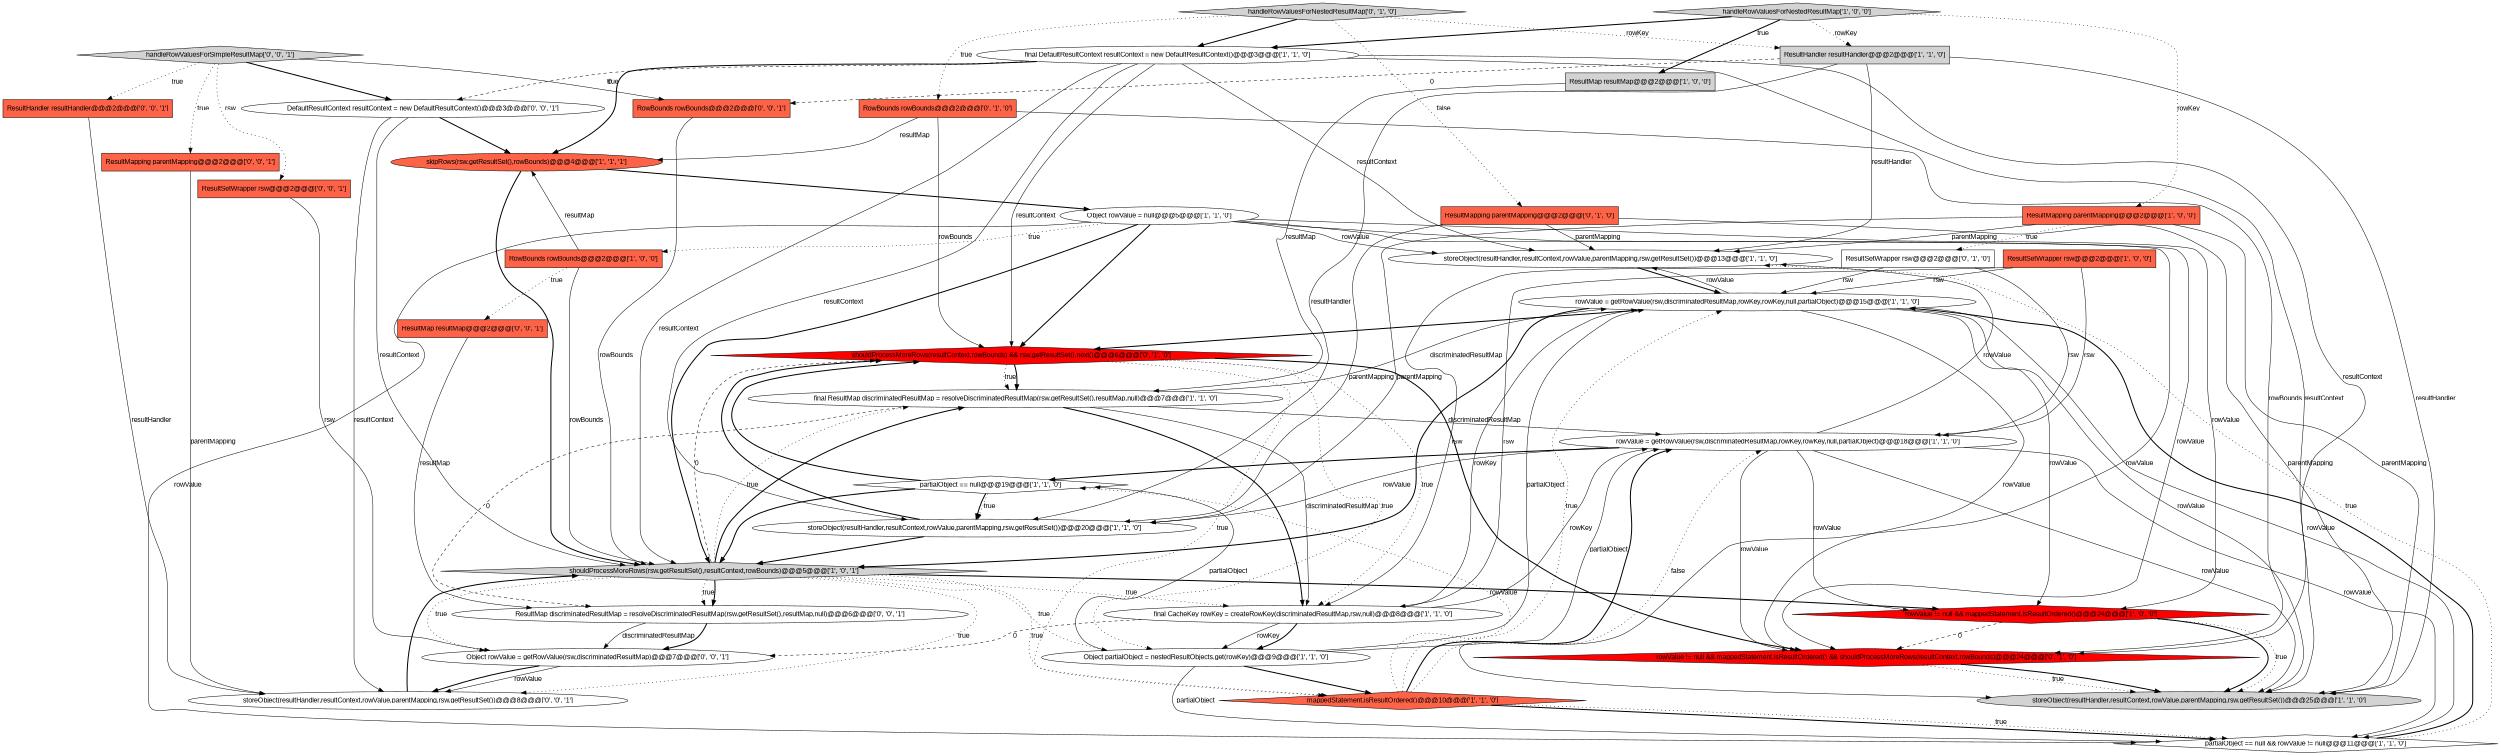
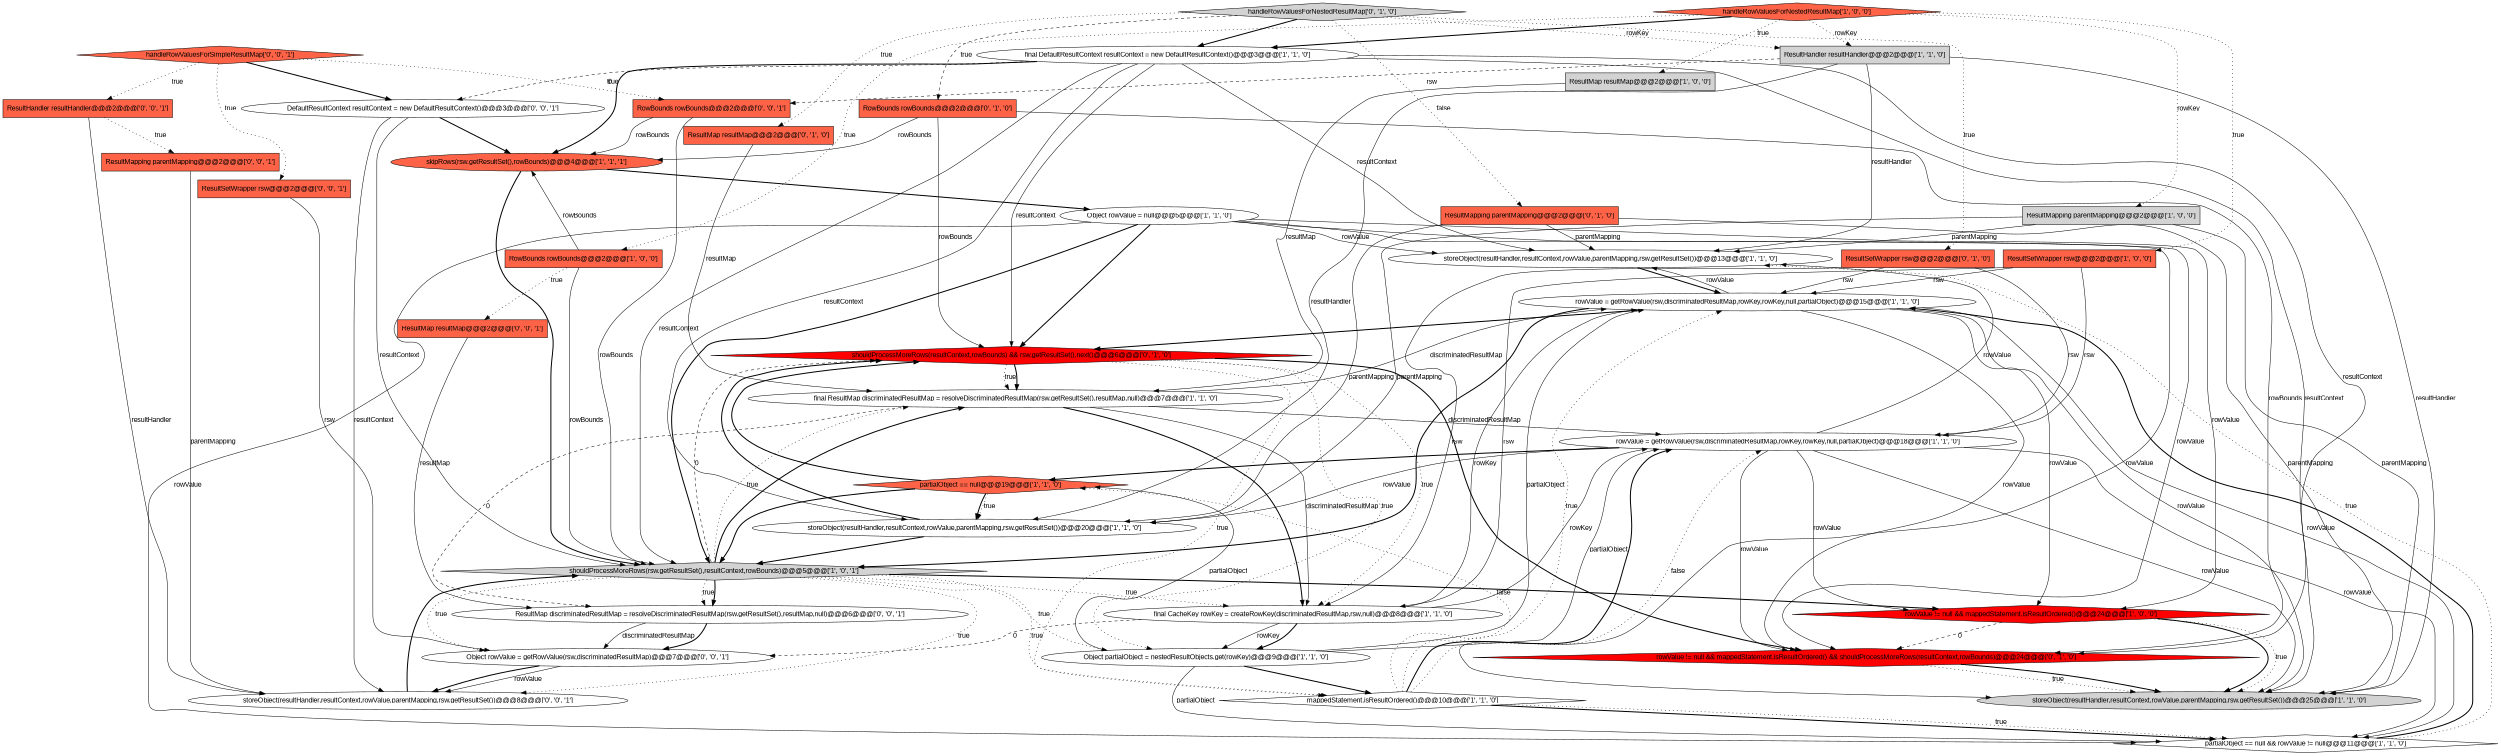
node "handleRowValuesForNestedResultMap['1', '0', '0']": fillcolor lightgray -> tomato
edge "handleRowValuesForNestedResultMap['0', '1', '0']" -> "RowBounds rowBounds@@@2@@@['0', '1', '0']": style dotted -> dashed
edge "handleRowValuesForNestedResultMap['1', '0', '0']" -> "ResultSetWrapper rsw@@@2@@@['1', '0', '0']": added, label "true"
edge "handleRowValuesForNestedResultMap['1', '0', '0']" -> "ResultMap resultMap@@@2@@@['1', '0', '0']": style bold -> dotted
node "handleRowValuesForSimpleResultMap['0', '0', '1']": fillcolor lightgray -> tomato
edge "handleRowValuesForSimpleResultMap['0', '0', '1']" -> "RowBounds rowBounds@@@2@@@['0', '0', '1']": style solid -> dotted
edge "ResultHandler resultHandler@@@2@@@['1', '1', '0']" -> "RowBounds rowBounds@@@2@@@['0', '0', '1']": label "0" -> "rsw"
edge "handleRowValuesForSimpleResultMap['0', '0', '1']" -> "ResultMapping parentMapping@@@2@@@['0', '0', '1']": now "ResultHandler resultHandler@@@2@@@['0', '0', '1']" -> "ResultMapping parentMapping@@@2@@@['0', '0', '1']"
edge "handleRowValuesForSimpleResultMap['0', '0', '1']" -> "ResultSetWrapper rsw@@@2@@@['0', '0', '1']": label "rsw" -> "true"
node "ResultMap resultMap@@@2@@@['0', '1', '0']": added
edge "RowBounds rowBounds@@@2@@@['0', '1', '0']" -> "skipRows(rsw.getResultSet(),rowBounds)@@@4@@@['1', '1', '1']": label "resultMap" -> "rowBounds"
edge "RowBounds rowBounds@@@2@@@['0', '0', '1']" -> "skipRows(rsw.getResultSet(),rowBounds)@@@4@@@['1', '1', '1']": added, label "rowBounds"
edge "RowBounds rowBounds@@@2@@@['1', '0', '0']" -> "skipRows(rsw.getResultSet(),rowBounds)@@@4@@@['1', '1', '1']": label "resultMap" -> "rowBounds"
node "ResultMapping parentMapping@@@2@@@['1', '0', '0']": fillcolor tomato -> lightgray
edge "ResultMapping parentMapping@@@2@@@['1', '0', '0']" -> "ResultSetWrapper rsw@@@2@@@['0', '1', '0']": now "handleRowValuesForNestedResultMap['0', '1', '0']" -> "ResultSetWrapper rsw@@@2@@@['0', '1', '0']"
edge "Object rowValue = null@@@5@@@['1', '1', '0']" -> "RowBounds rowBounds@@@2@@@['1', '0', '0']": now "handleRowValuesForNestedResultMap['1', '0', '0']" -> "RowBounds rowBounds@@@2@@@['1', '0', '0']"
node "ResultSetWrapper rsw@@@2@@@['0', '1', '0']": fillcolor white -> tomato
node "partialObject == null@@@19@@@['1', '1', '0']": fillcolor white -> tomato
edge "mappedStatement.isResultOrdered()@@@10@@@['1', '1', '0']" -> "partialObject == null@@@19@@@['1', '1', '0']": label "rowValue" -> "false"
node "mappedStatement.isResultOrdered()@@@10@@@['1', '1', '0']": fillcolor tomato -> white
